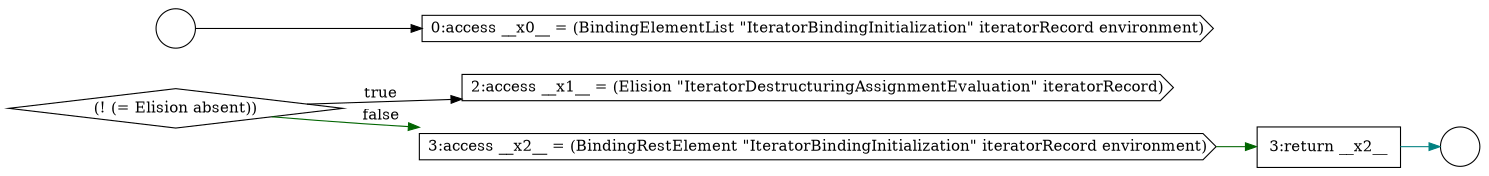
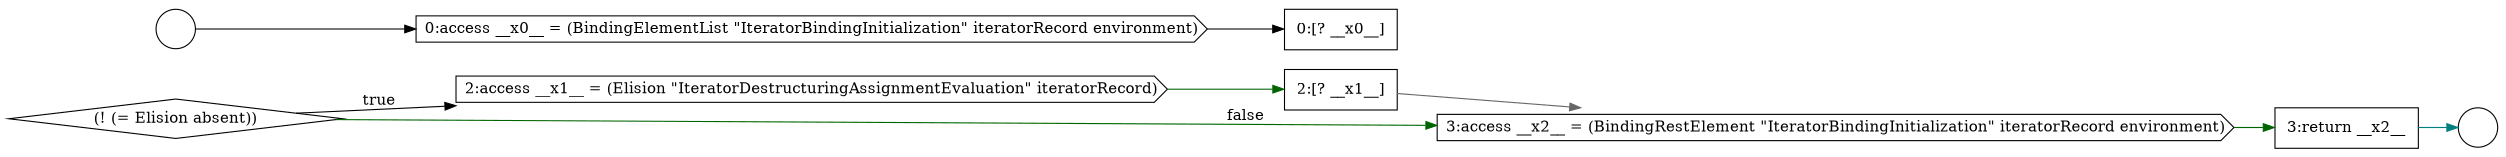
node "0:[? __x0__]": added
node "2:[? __x1__]": added
